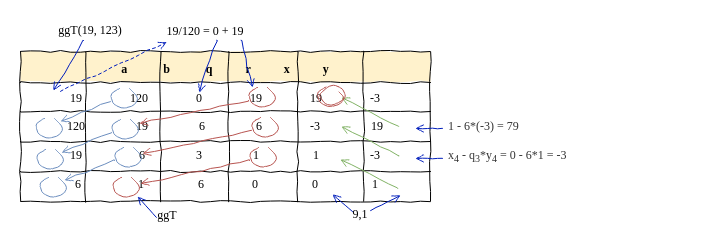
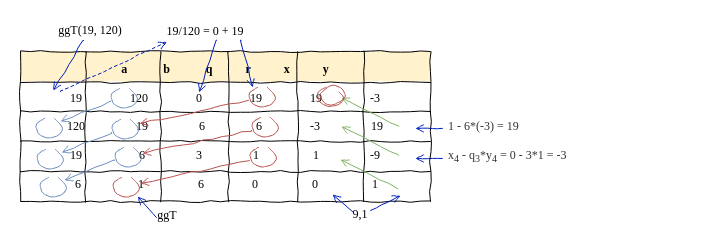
node "ggT(19, 123)": label "ggT(19, 123)" -> "ggT(19, 120)"
node "a b q r x y 19 120 0 19 19 -3 120 19 6 6 -3 19 19 6 3 1 1 -3 6 1 6 0 0 1": label "a b q r x y 19 120 0 19 19 -3 120 19 6 6 -3 19 19 6 3 1 1 -3 6 1 6 0 0 1" -> "a b q r x y 19 120 0 19 19 -3 120 19 6 6 -3 19 19 6 3 1 1 -9 6 1 6 0 0 1"
node "1 - 6*(-3) = 79": label "1 - 6*(-3) = 79" -> "1 - 6*(-3) = 19"
node "x4 - q3*y4 = 0 - 6*1 = -3": label "x4 - q3*y4 = 0 - 6*1 = -3" -> "x4 - q3*y4 = 0 - 3*1 = -3"
